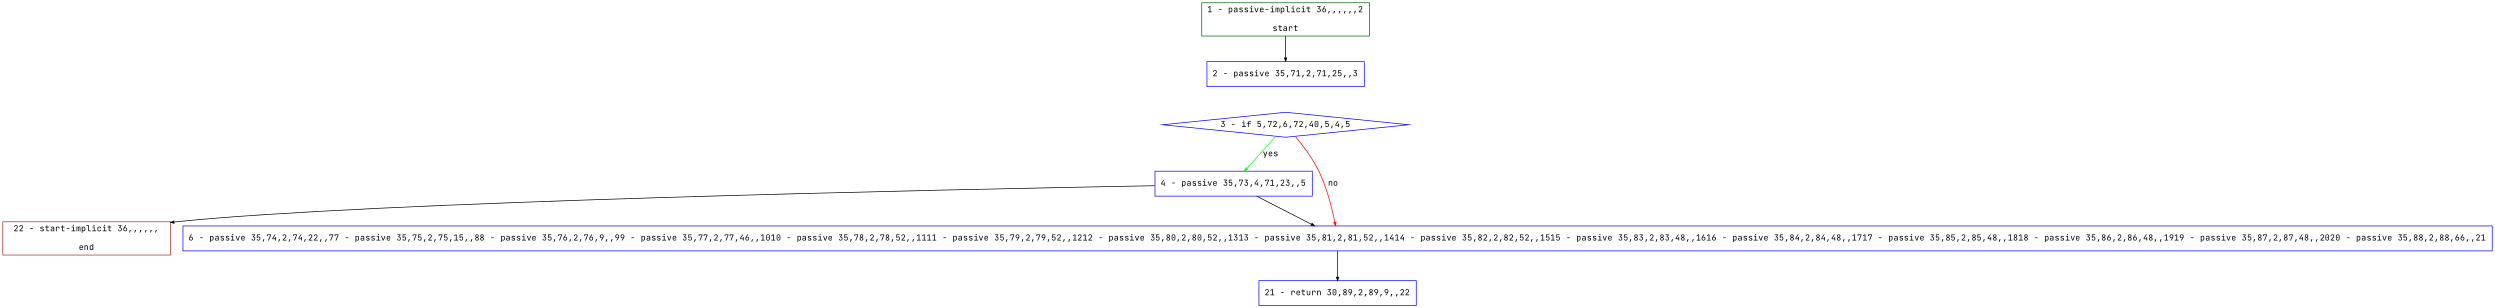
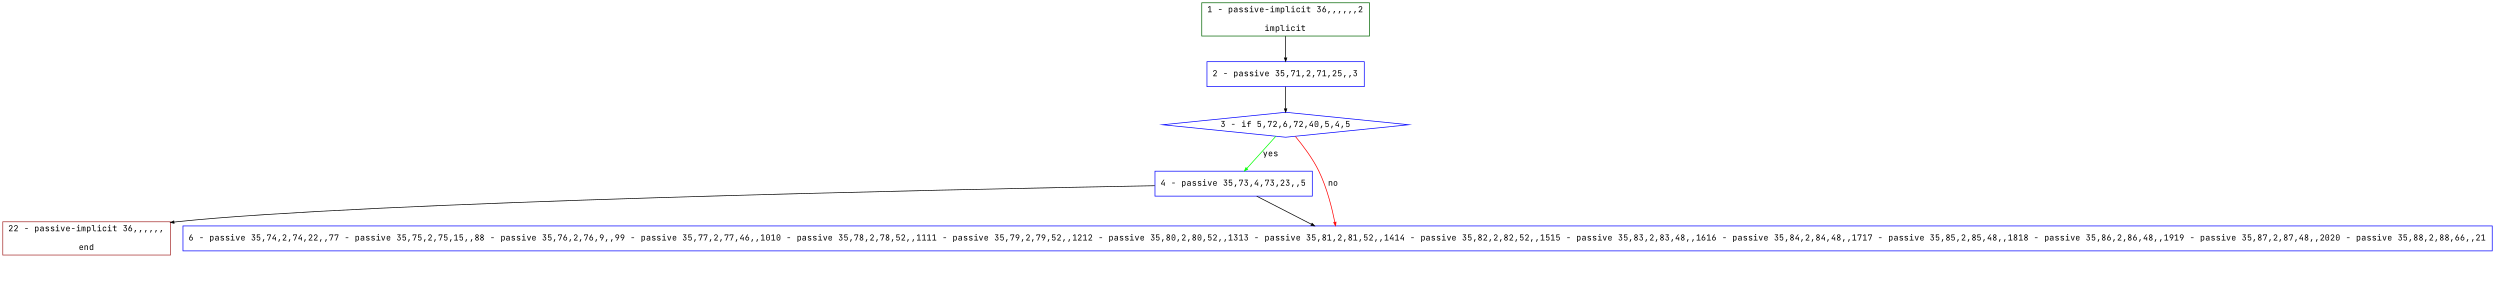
node "1 - passive-implicit 36,,,,,,2 start": label "1 - passive-implicit 36,,,,,,2 start" -> "1 - passive-implicit 36,,,,,,2 implicit"
edge "2 - passive 35,71,2,71,25,,3" -> "3 - if 5,72,6,72,40,5,4,5": added
node "4 - passive 35,73,4,71,23,,5": label "4 - passive 35,73,4,71,23,,5" -> "4 - passive 35,73,4,73,23,,5"
node "22 - start-implicit 36,,,,,, end": label "22 - start-implicit 36,,,,,, end" -> "22 - passive-implicit 36,,,,,, end"
node "21 - return 30,89,2,89,9,,22": removed
